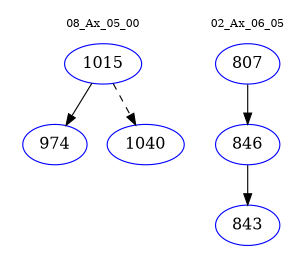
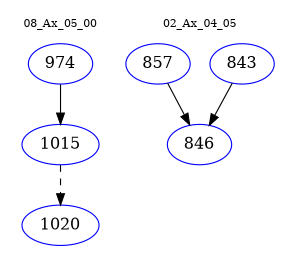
cluster "02_Ax_06_05": label "02_Ax_06_05" -> "02_Ax_04_05"
node "807": label "807" -> "857"
edge "1015" -> "974": reversed
node "1040": label "1040" -> "1020"
edge "846" -> "843": reversed
